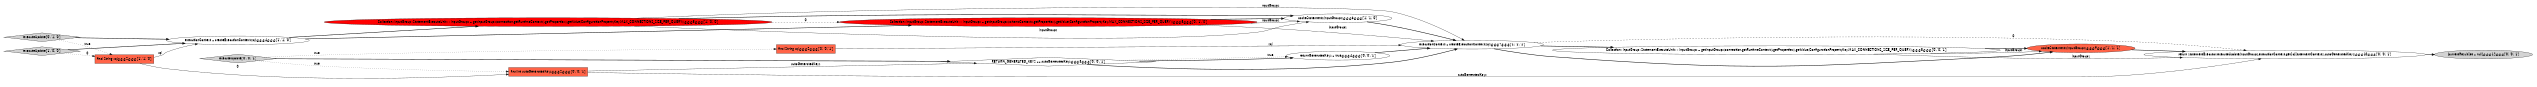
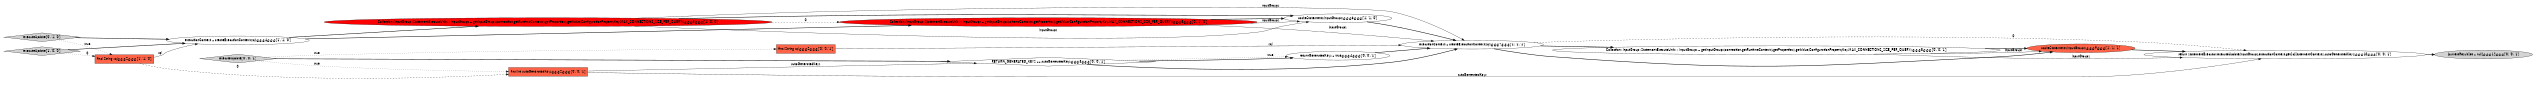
edge "final String sql@@@2@@@['1', '1', '0']" -> "final int autoGeneratedKeys@@@2@@@['0', '0', '1']": style solid -> dashed
